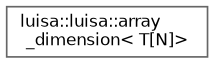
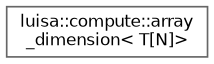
node "luisa::luisa::array _dimension< T[N]>": label "luisa::luisa::array _dimension< T[N]>" -> "luisa::compute::array _dimension< T[N]>"
